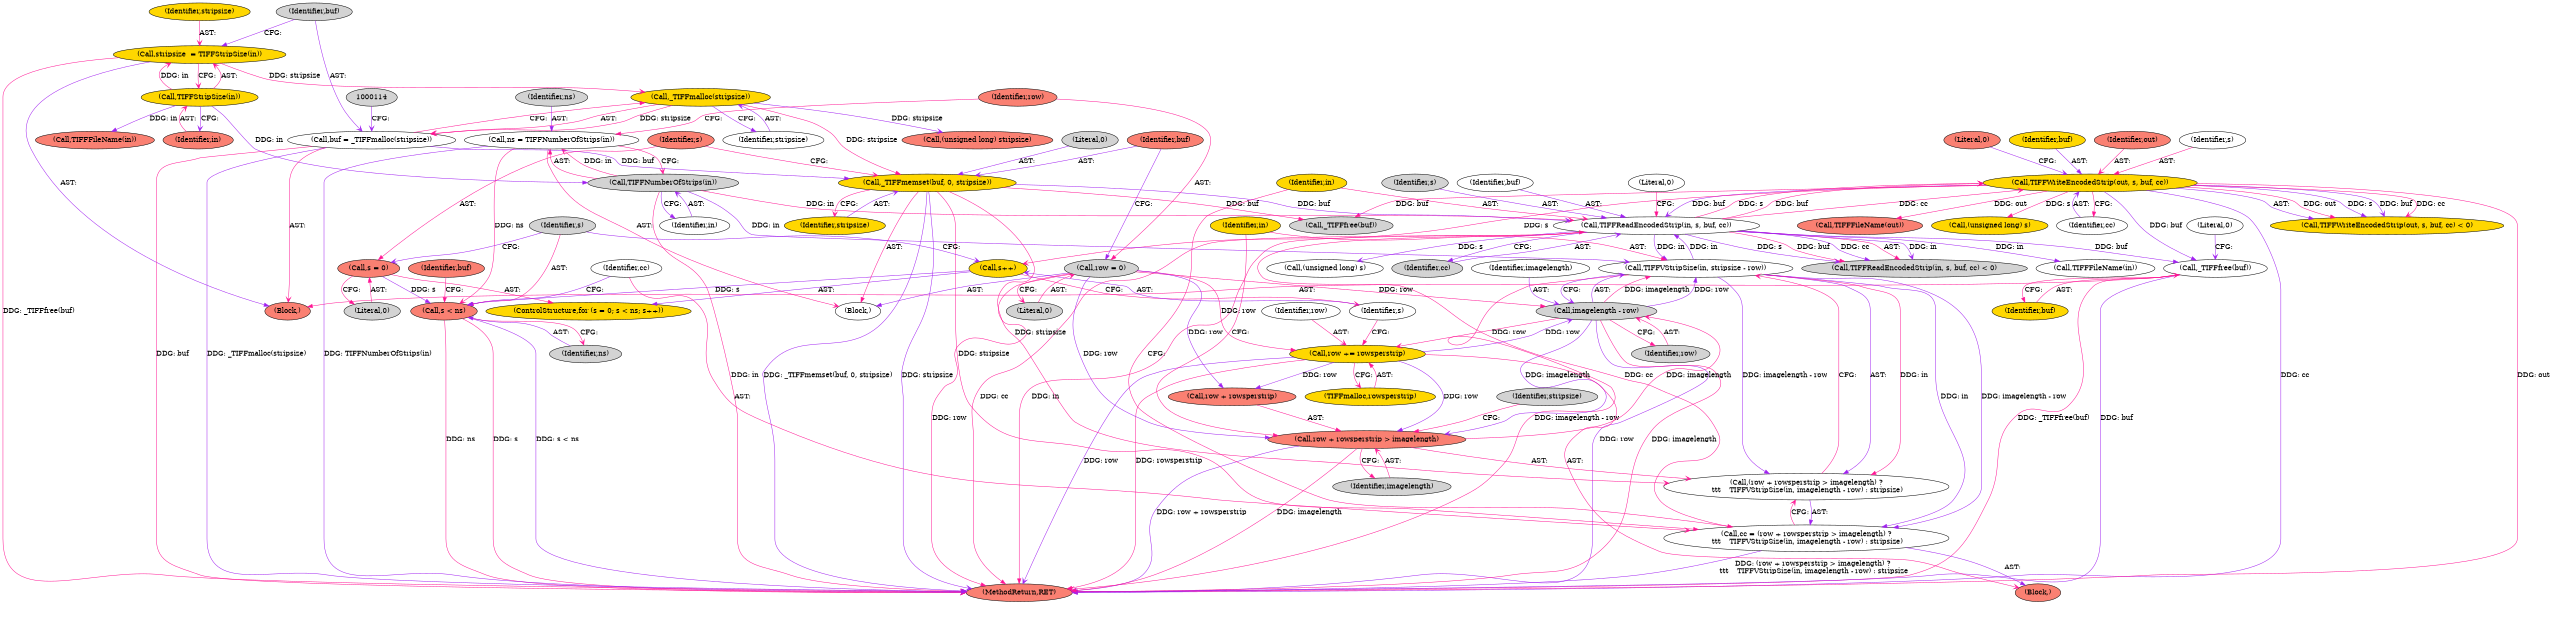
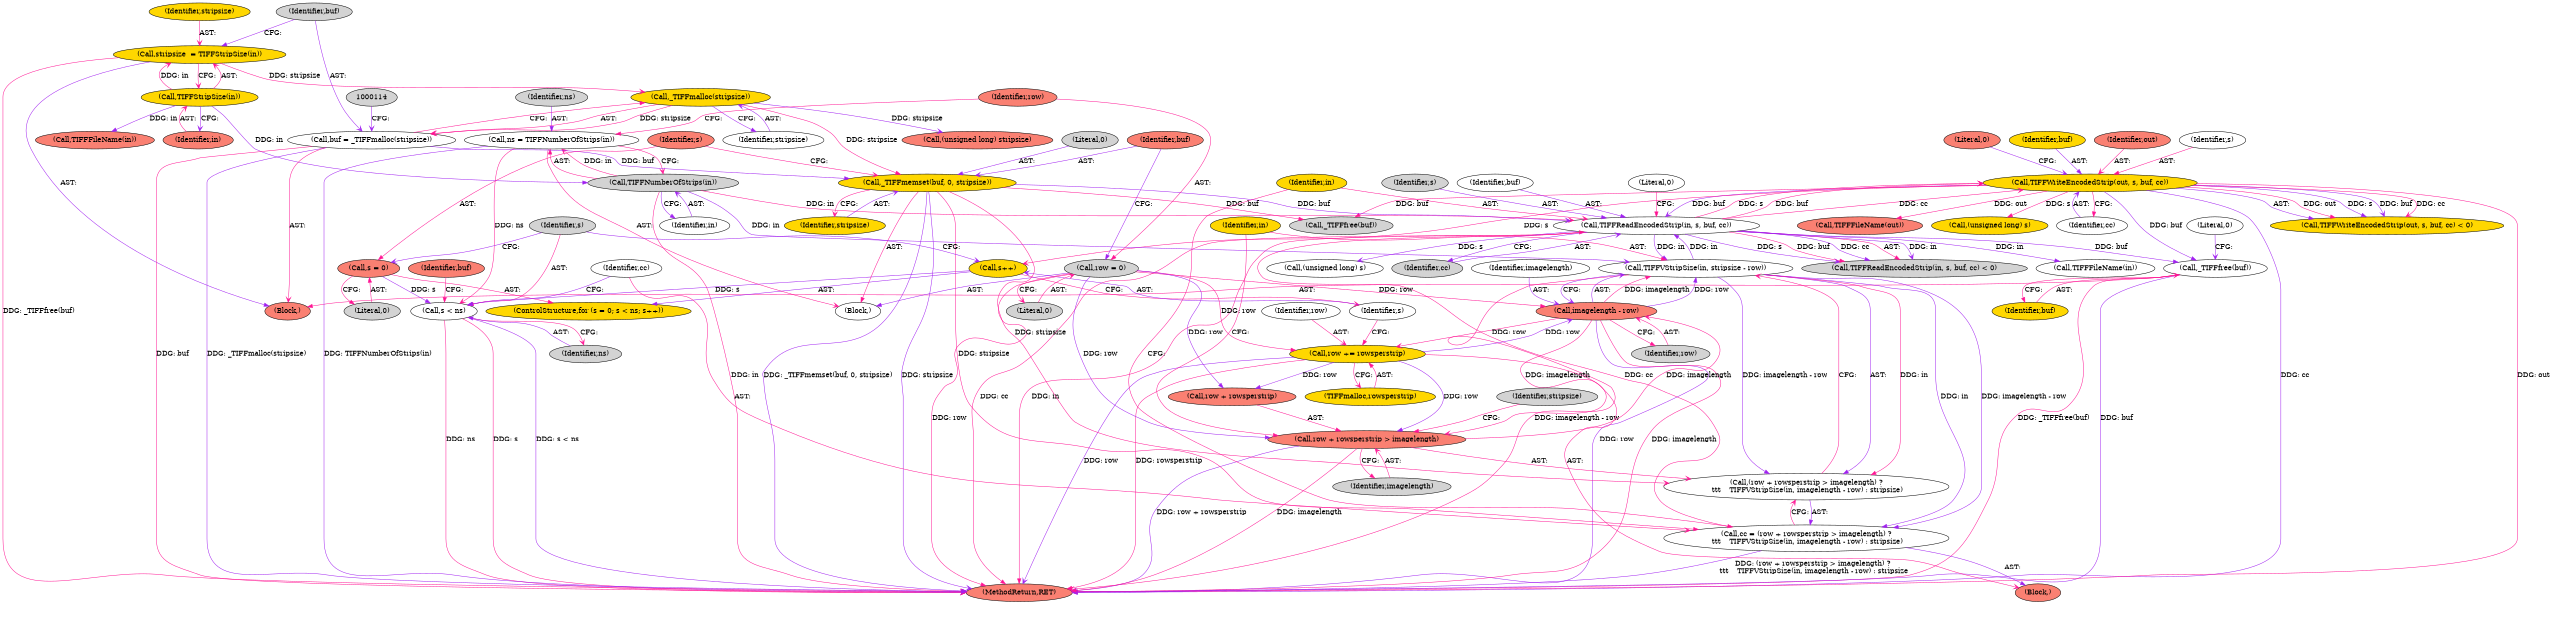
node "(Call,s < ns)": fillcolor salmon -> white
node "(Call,imagelength - row)": fillcolor lightgrey -> salmon
edge "(Call,imagelength - row)" -> "(Call,row + rowsperstrip > imagelength)": color purple -> deeppink
